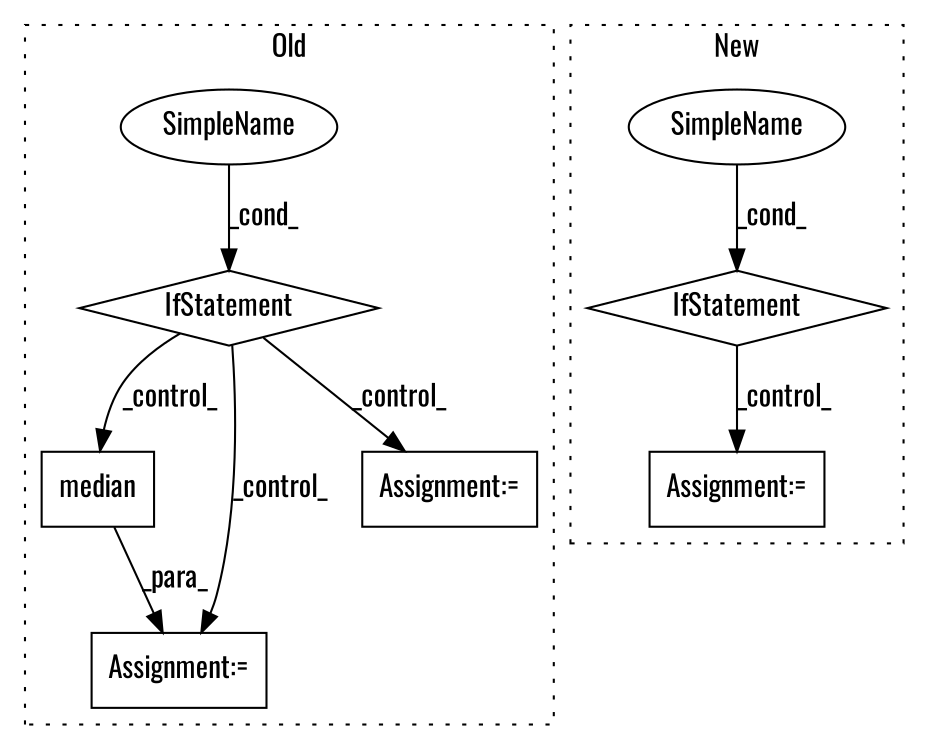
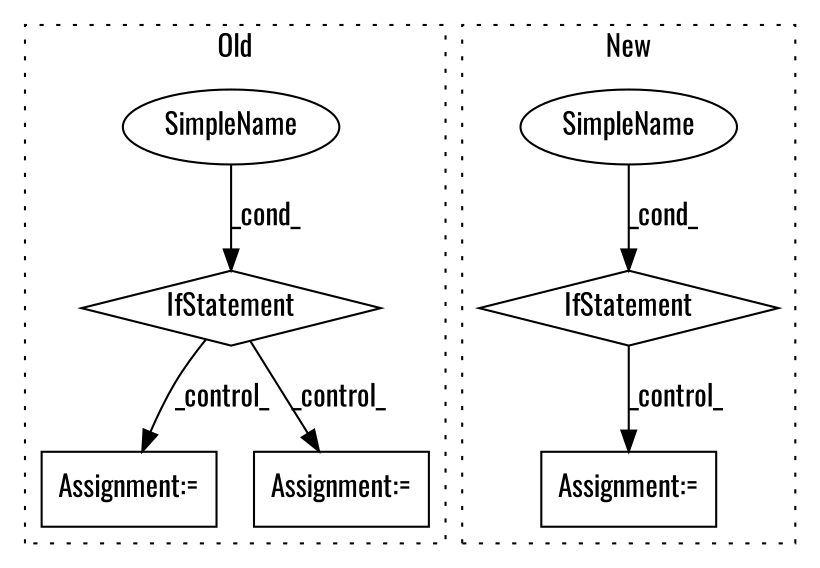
node "median": removed
